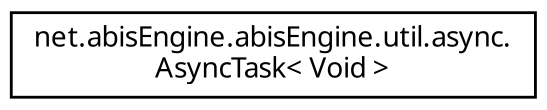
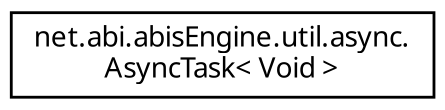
node "net.abisEngine.abisEngine.util.async. AsyncTask< Void >": label "net.abisEngine.abisEngine.util.async. AsyncTask< Void >" -> "net.abi.abisEngine.util.async. AsyncTask< Void >"
